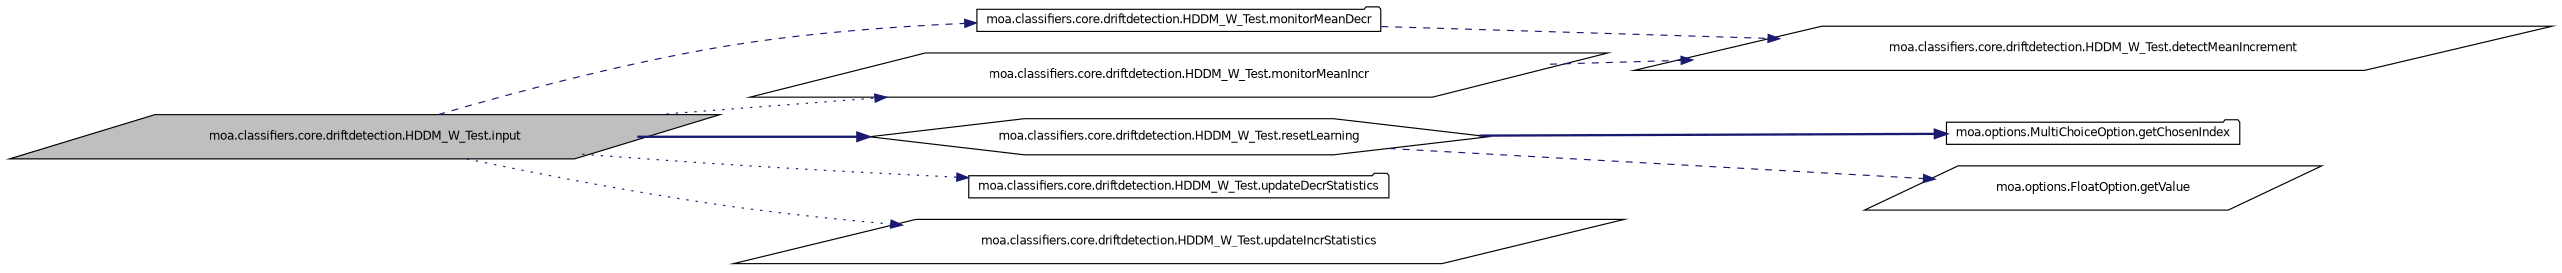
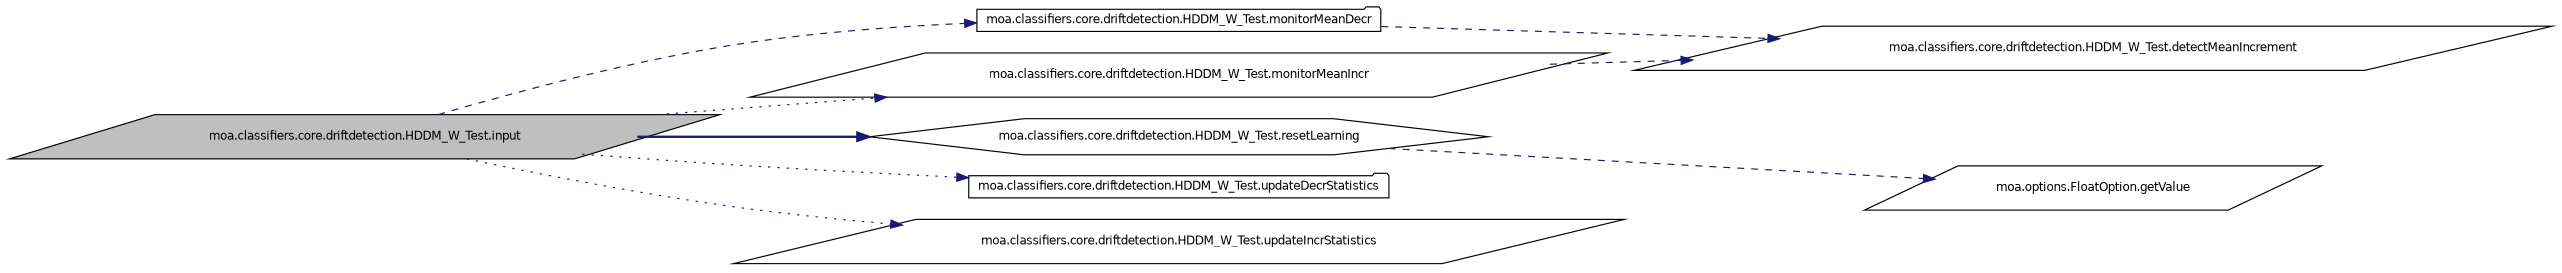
node "moa.options.MultiChoiceOption.getChosenIndex": removed
